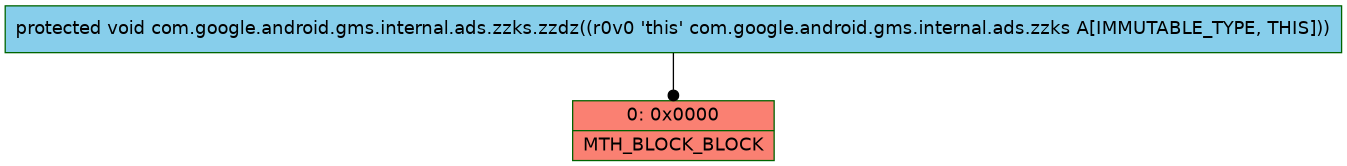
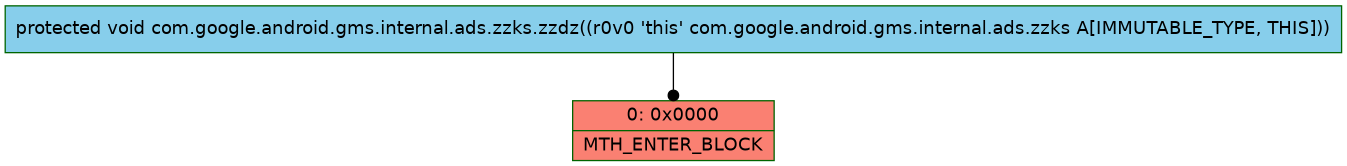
node "0: 0x0000": text "MTH_BLOCK_BLOCK" -> "MTH_ENTER_BLOCK"
